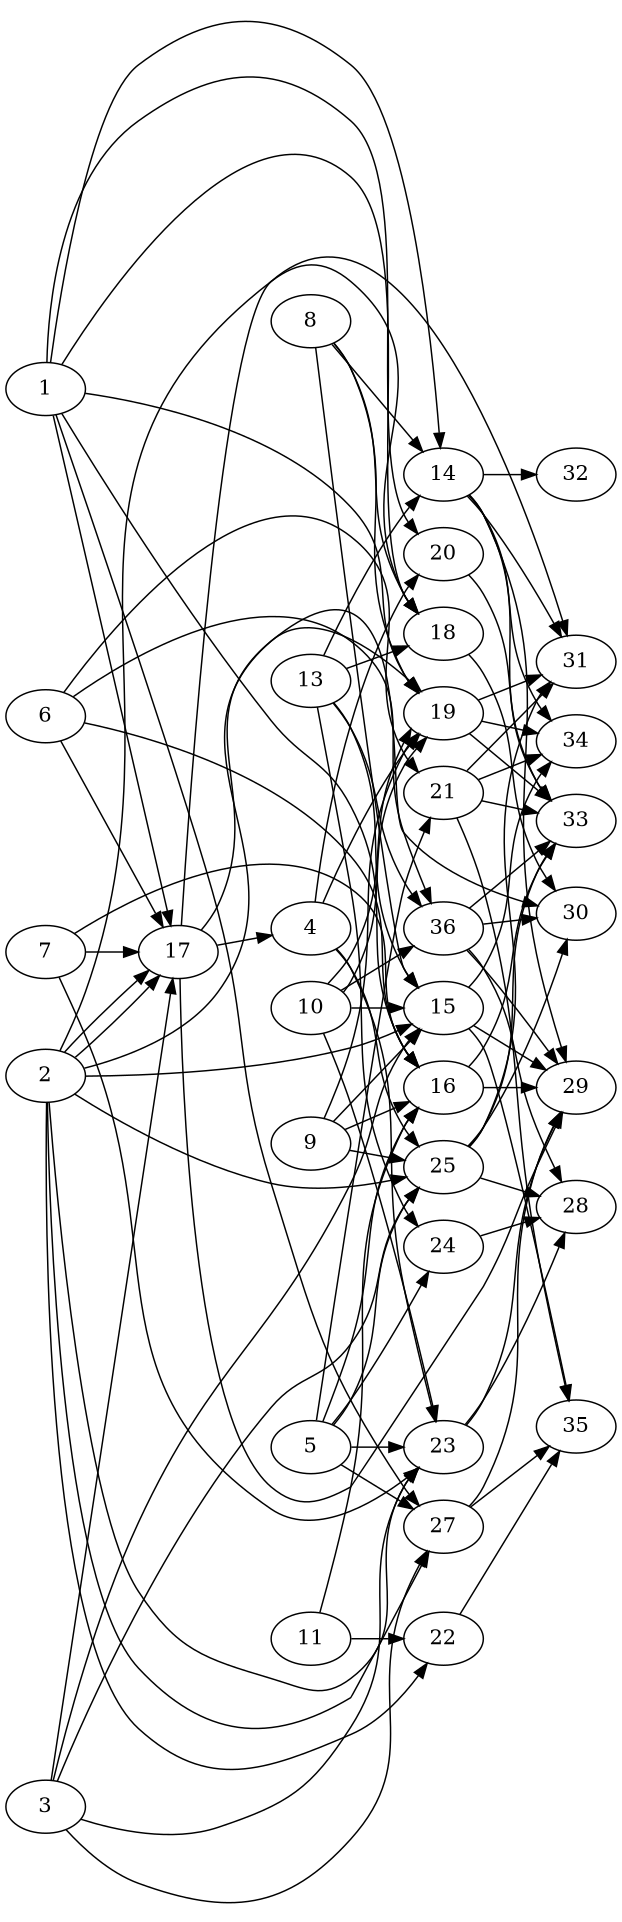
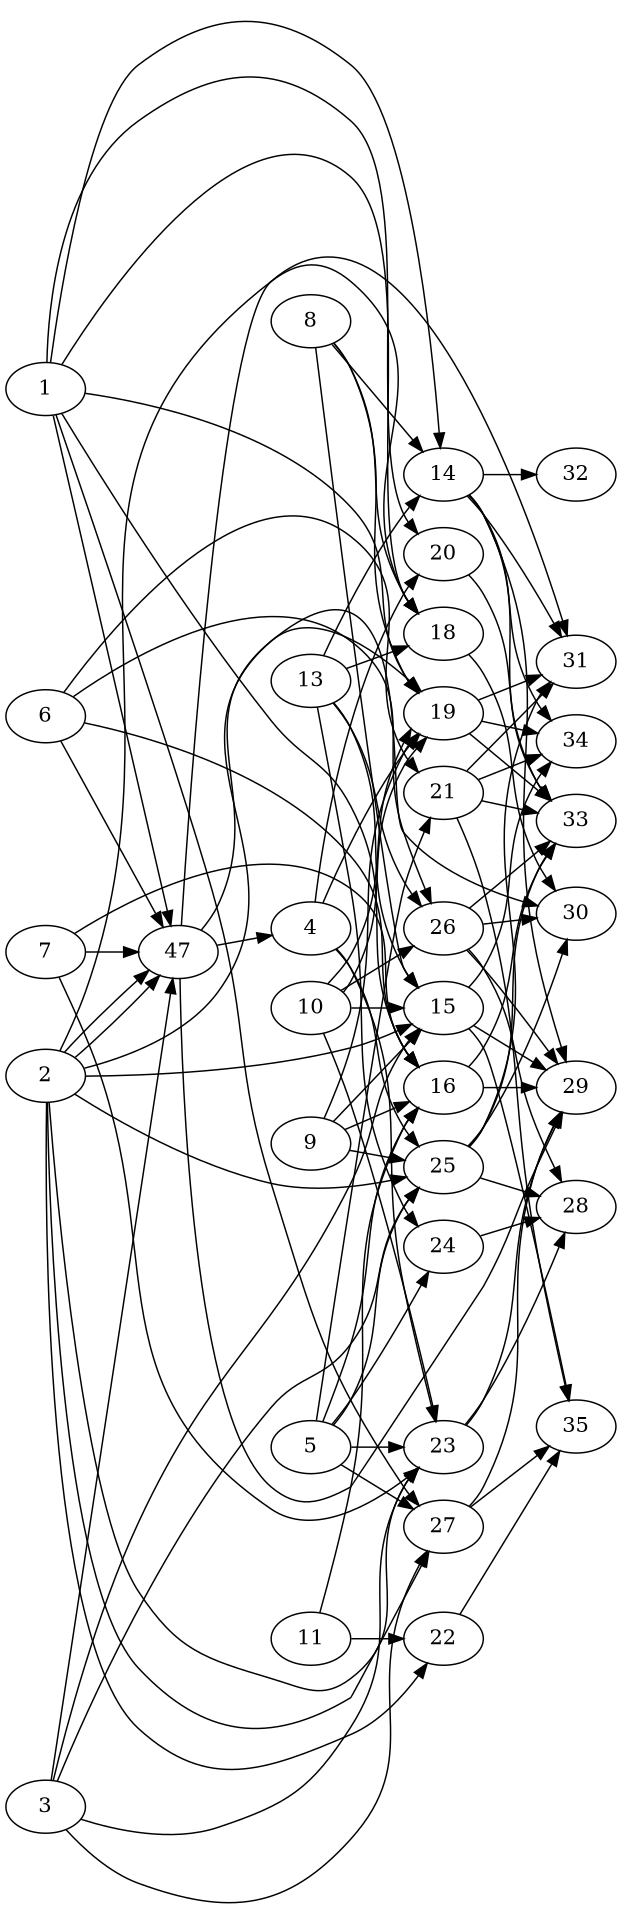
node "36": label "36" -> "26"
node "17": label "17" -> "47"
